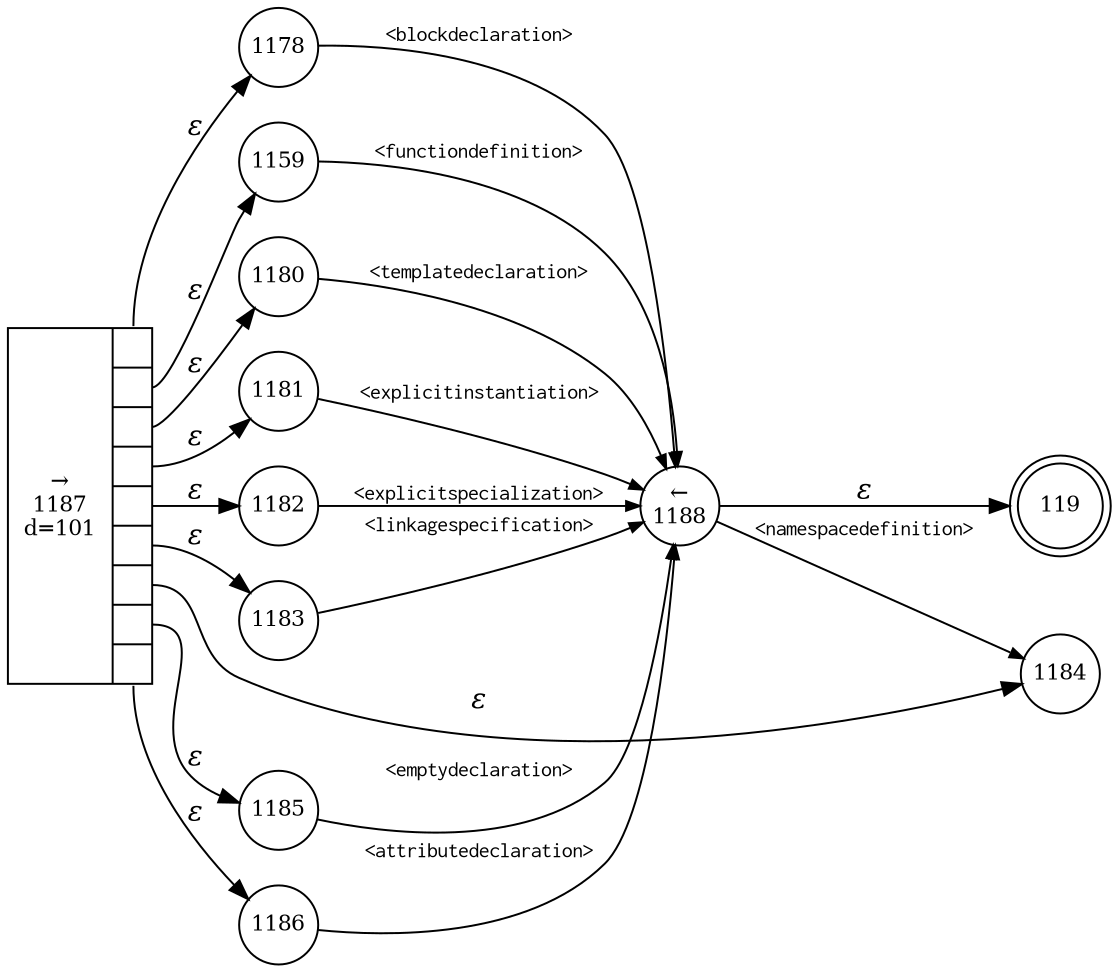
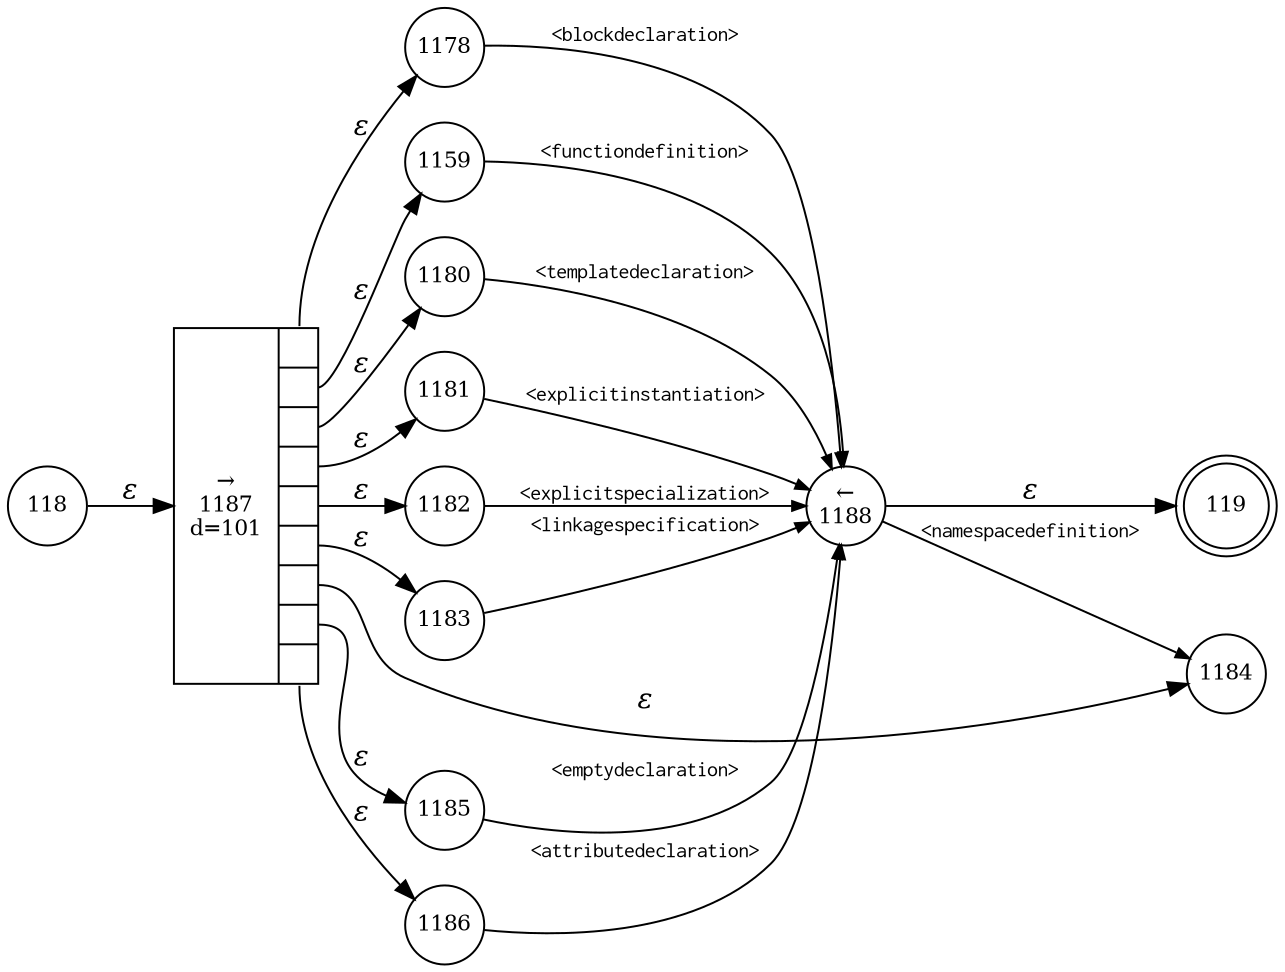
node "118": added
